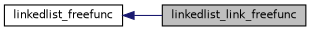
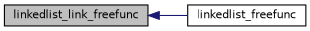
edge "linkedlist_link_freefunc" -> "linkedlist_freefunc": reversed
